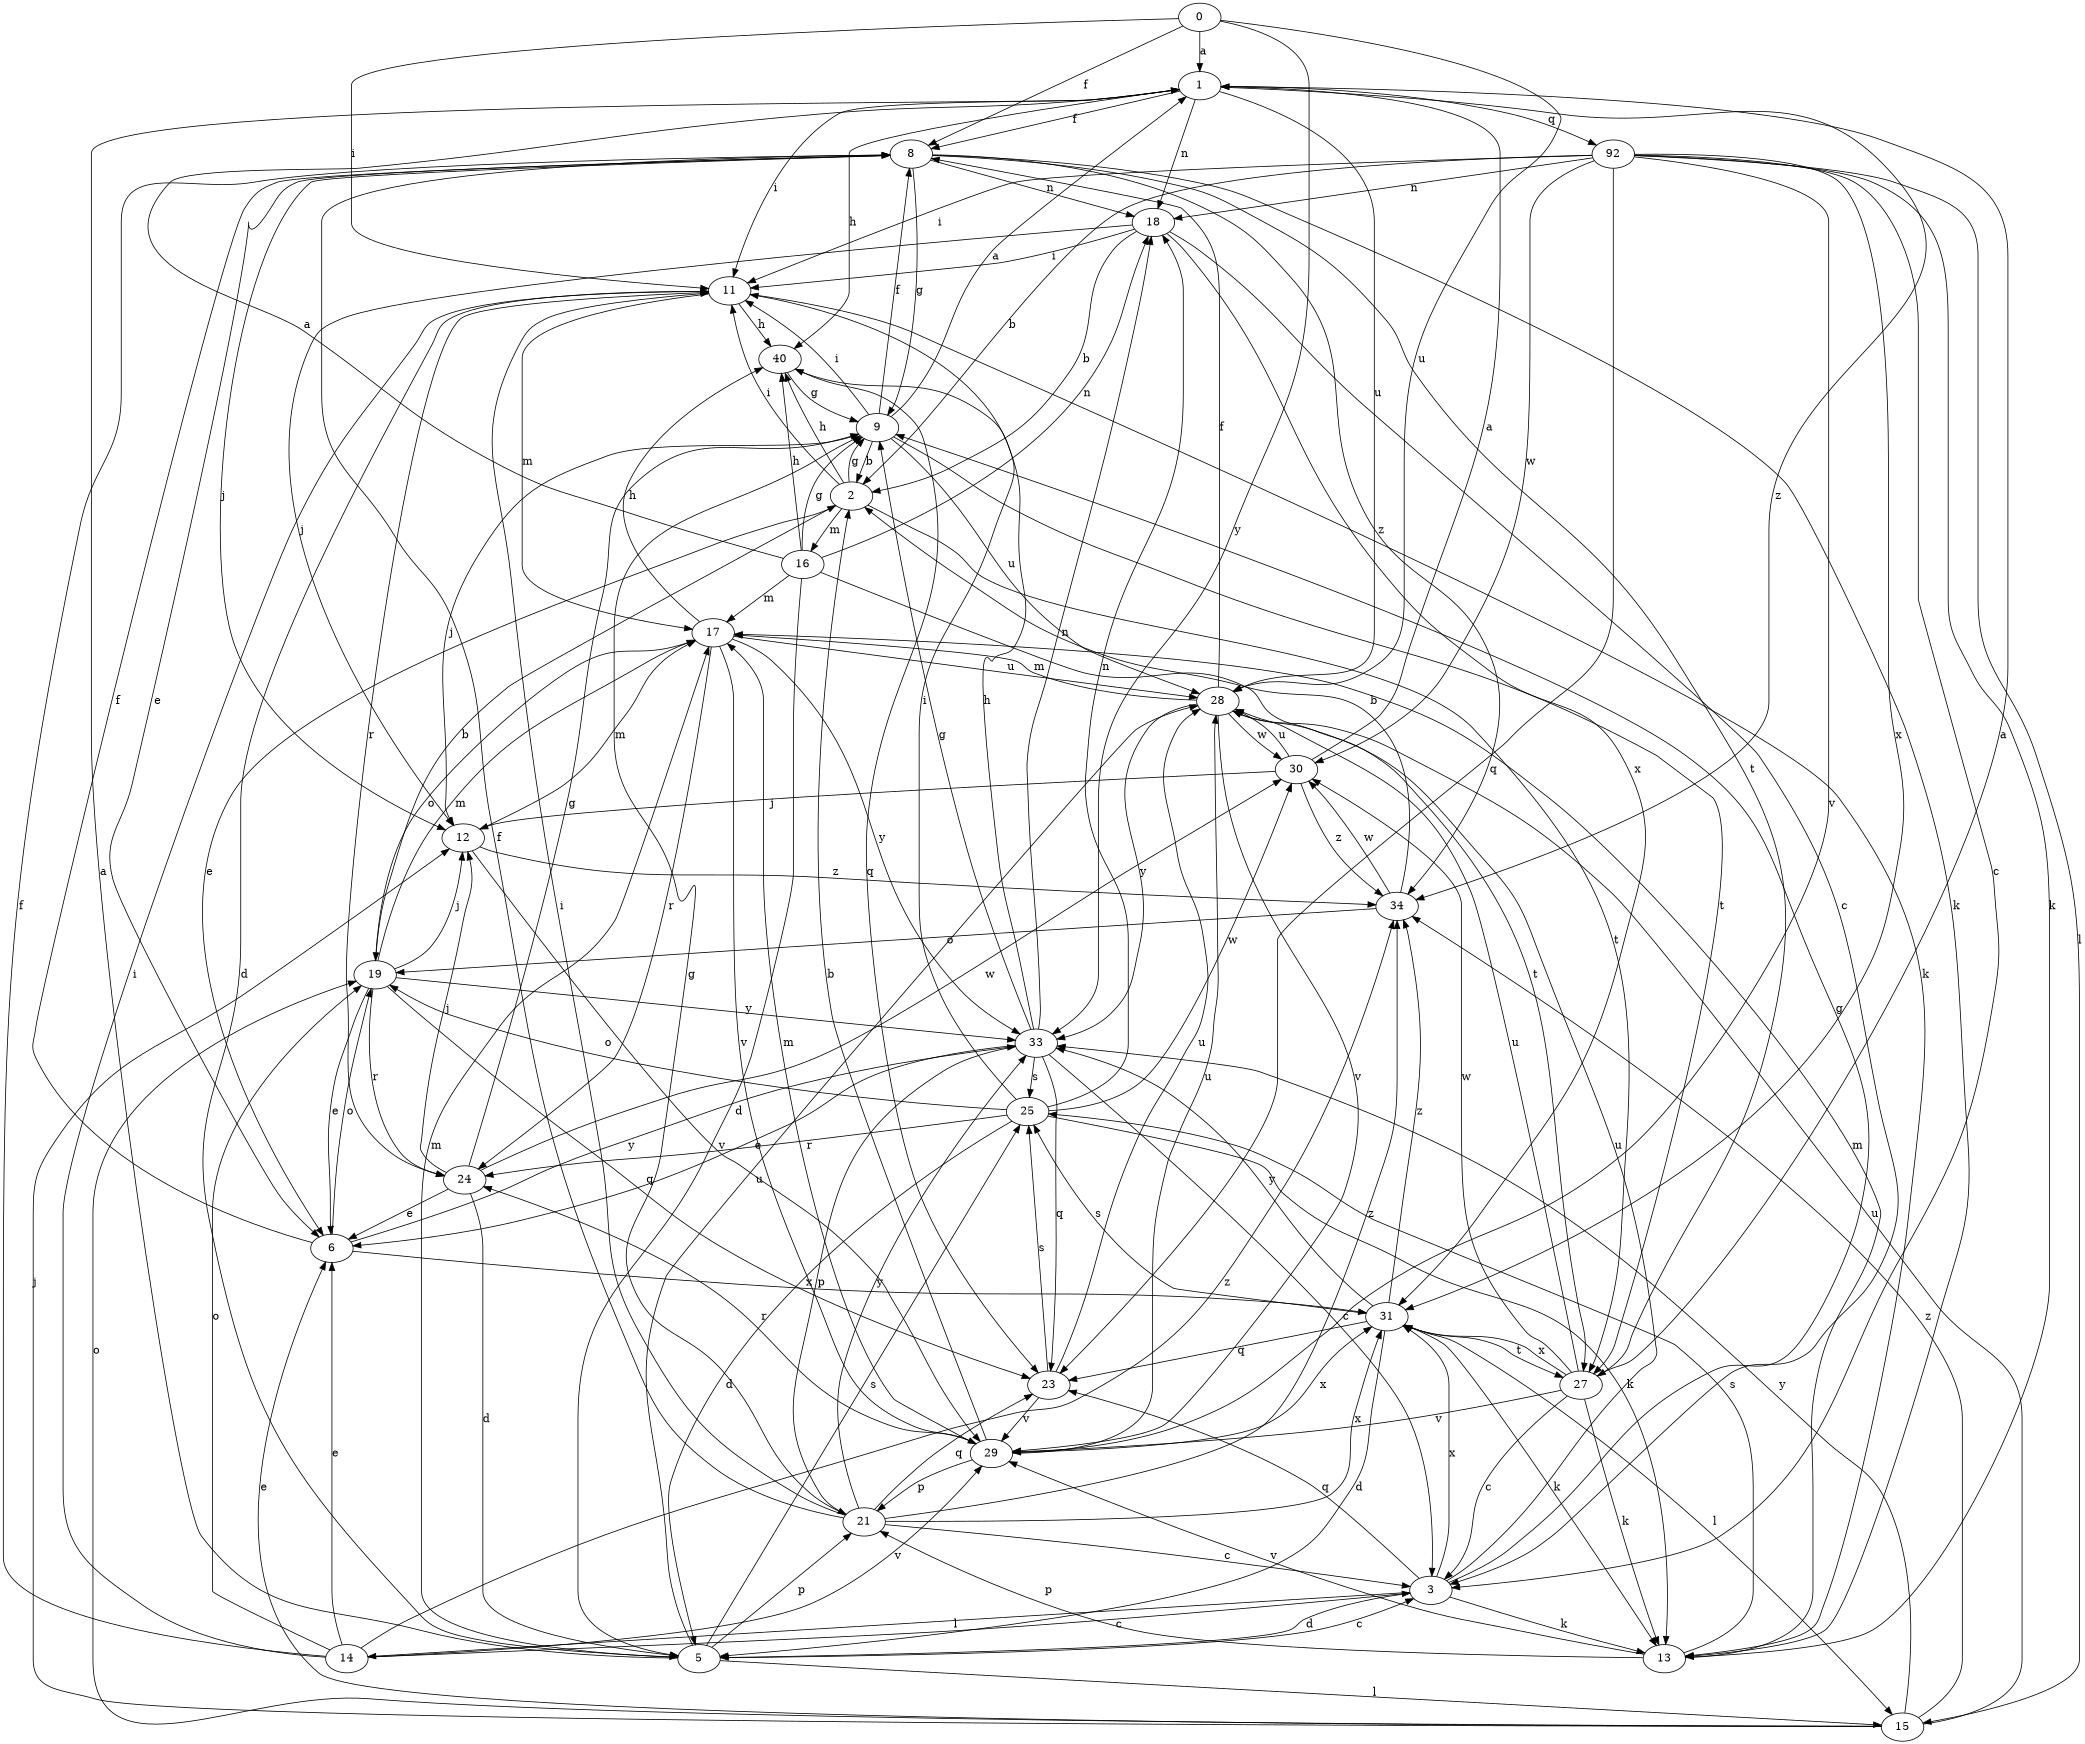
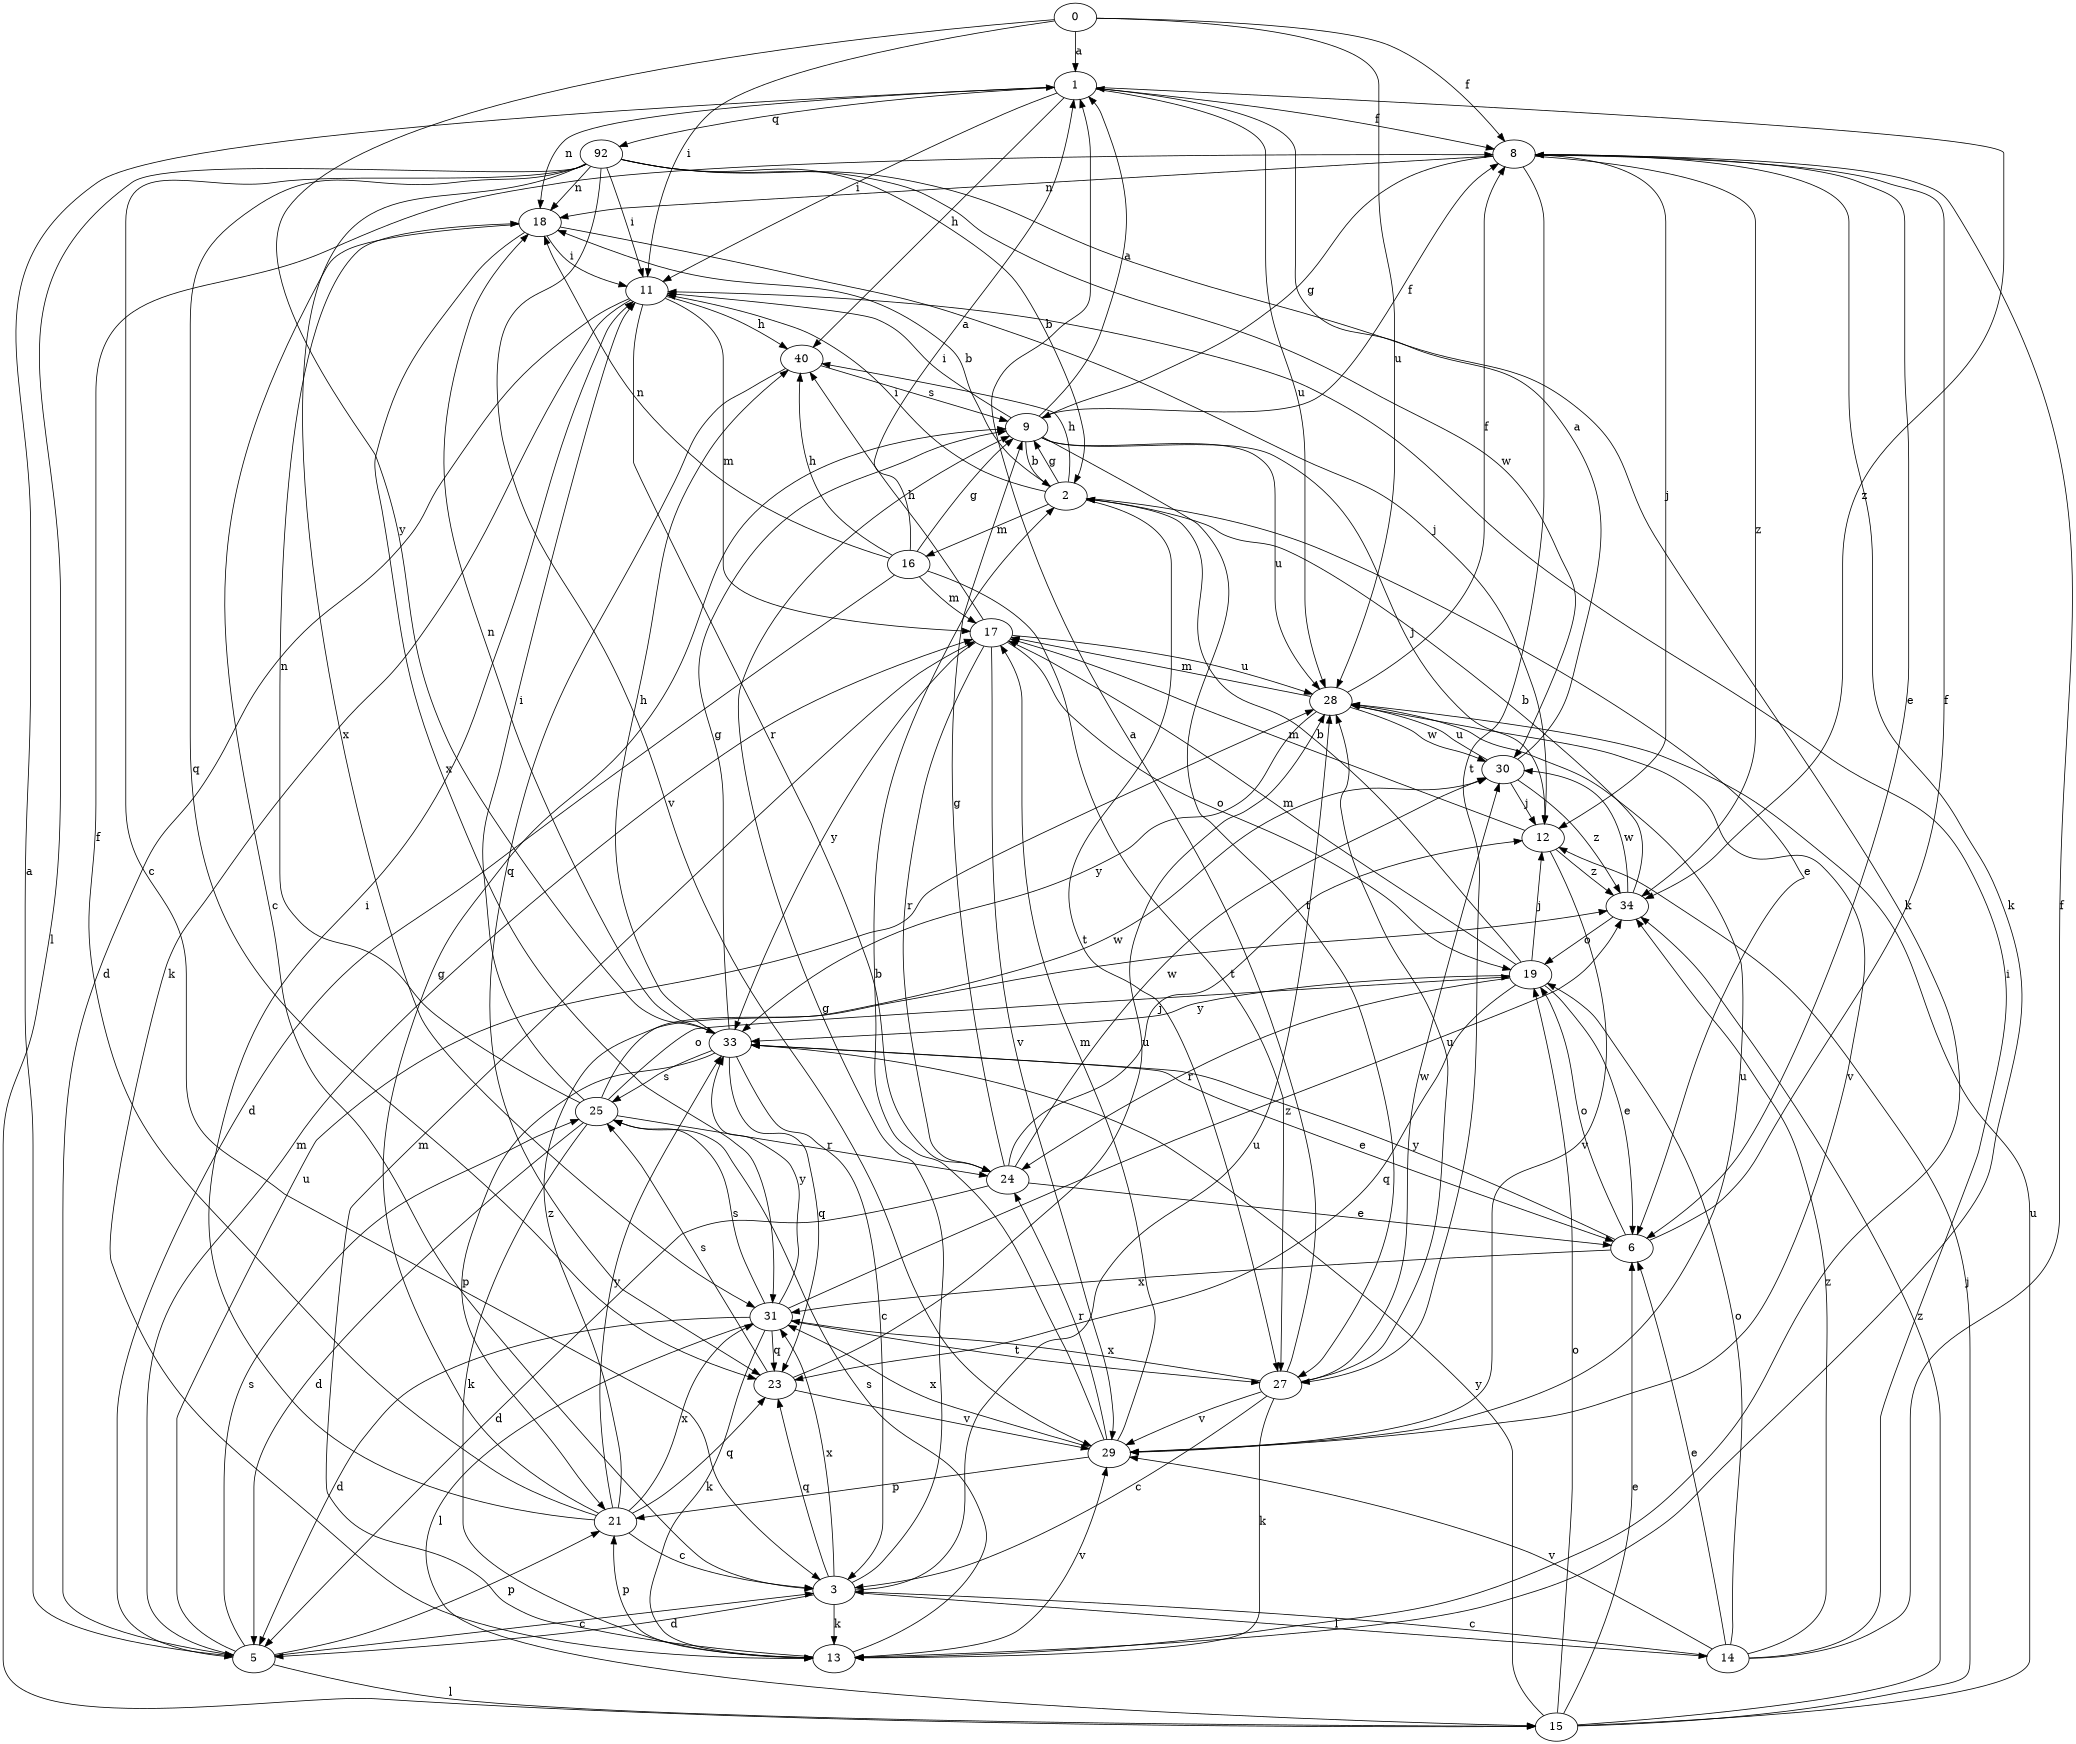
edge "40" -> "9": label "g" -> "s"
edge "18" -> "2": reversed
